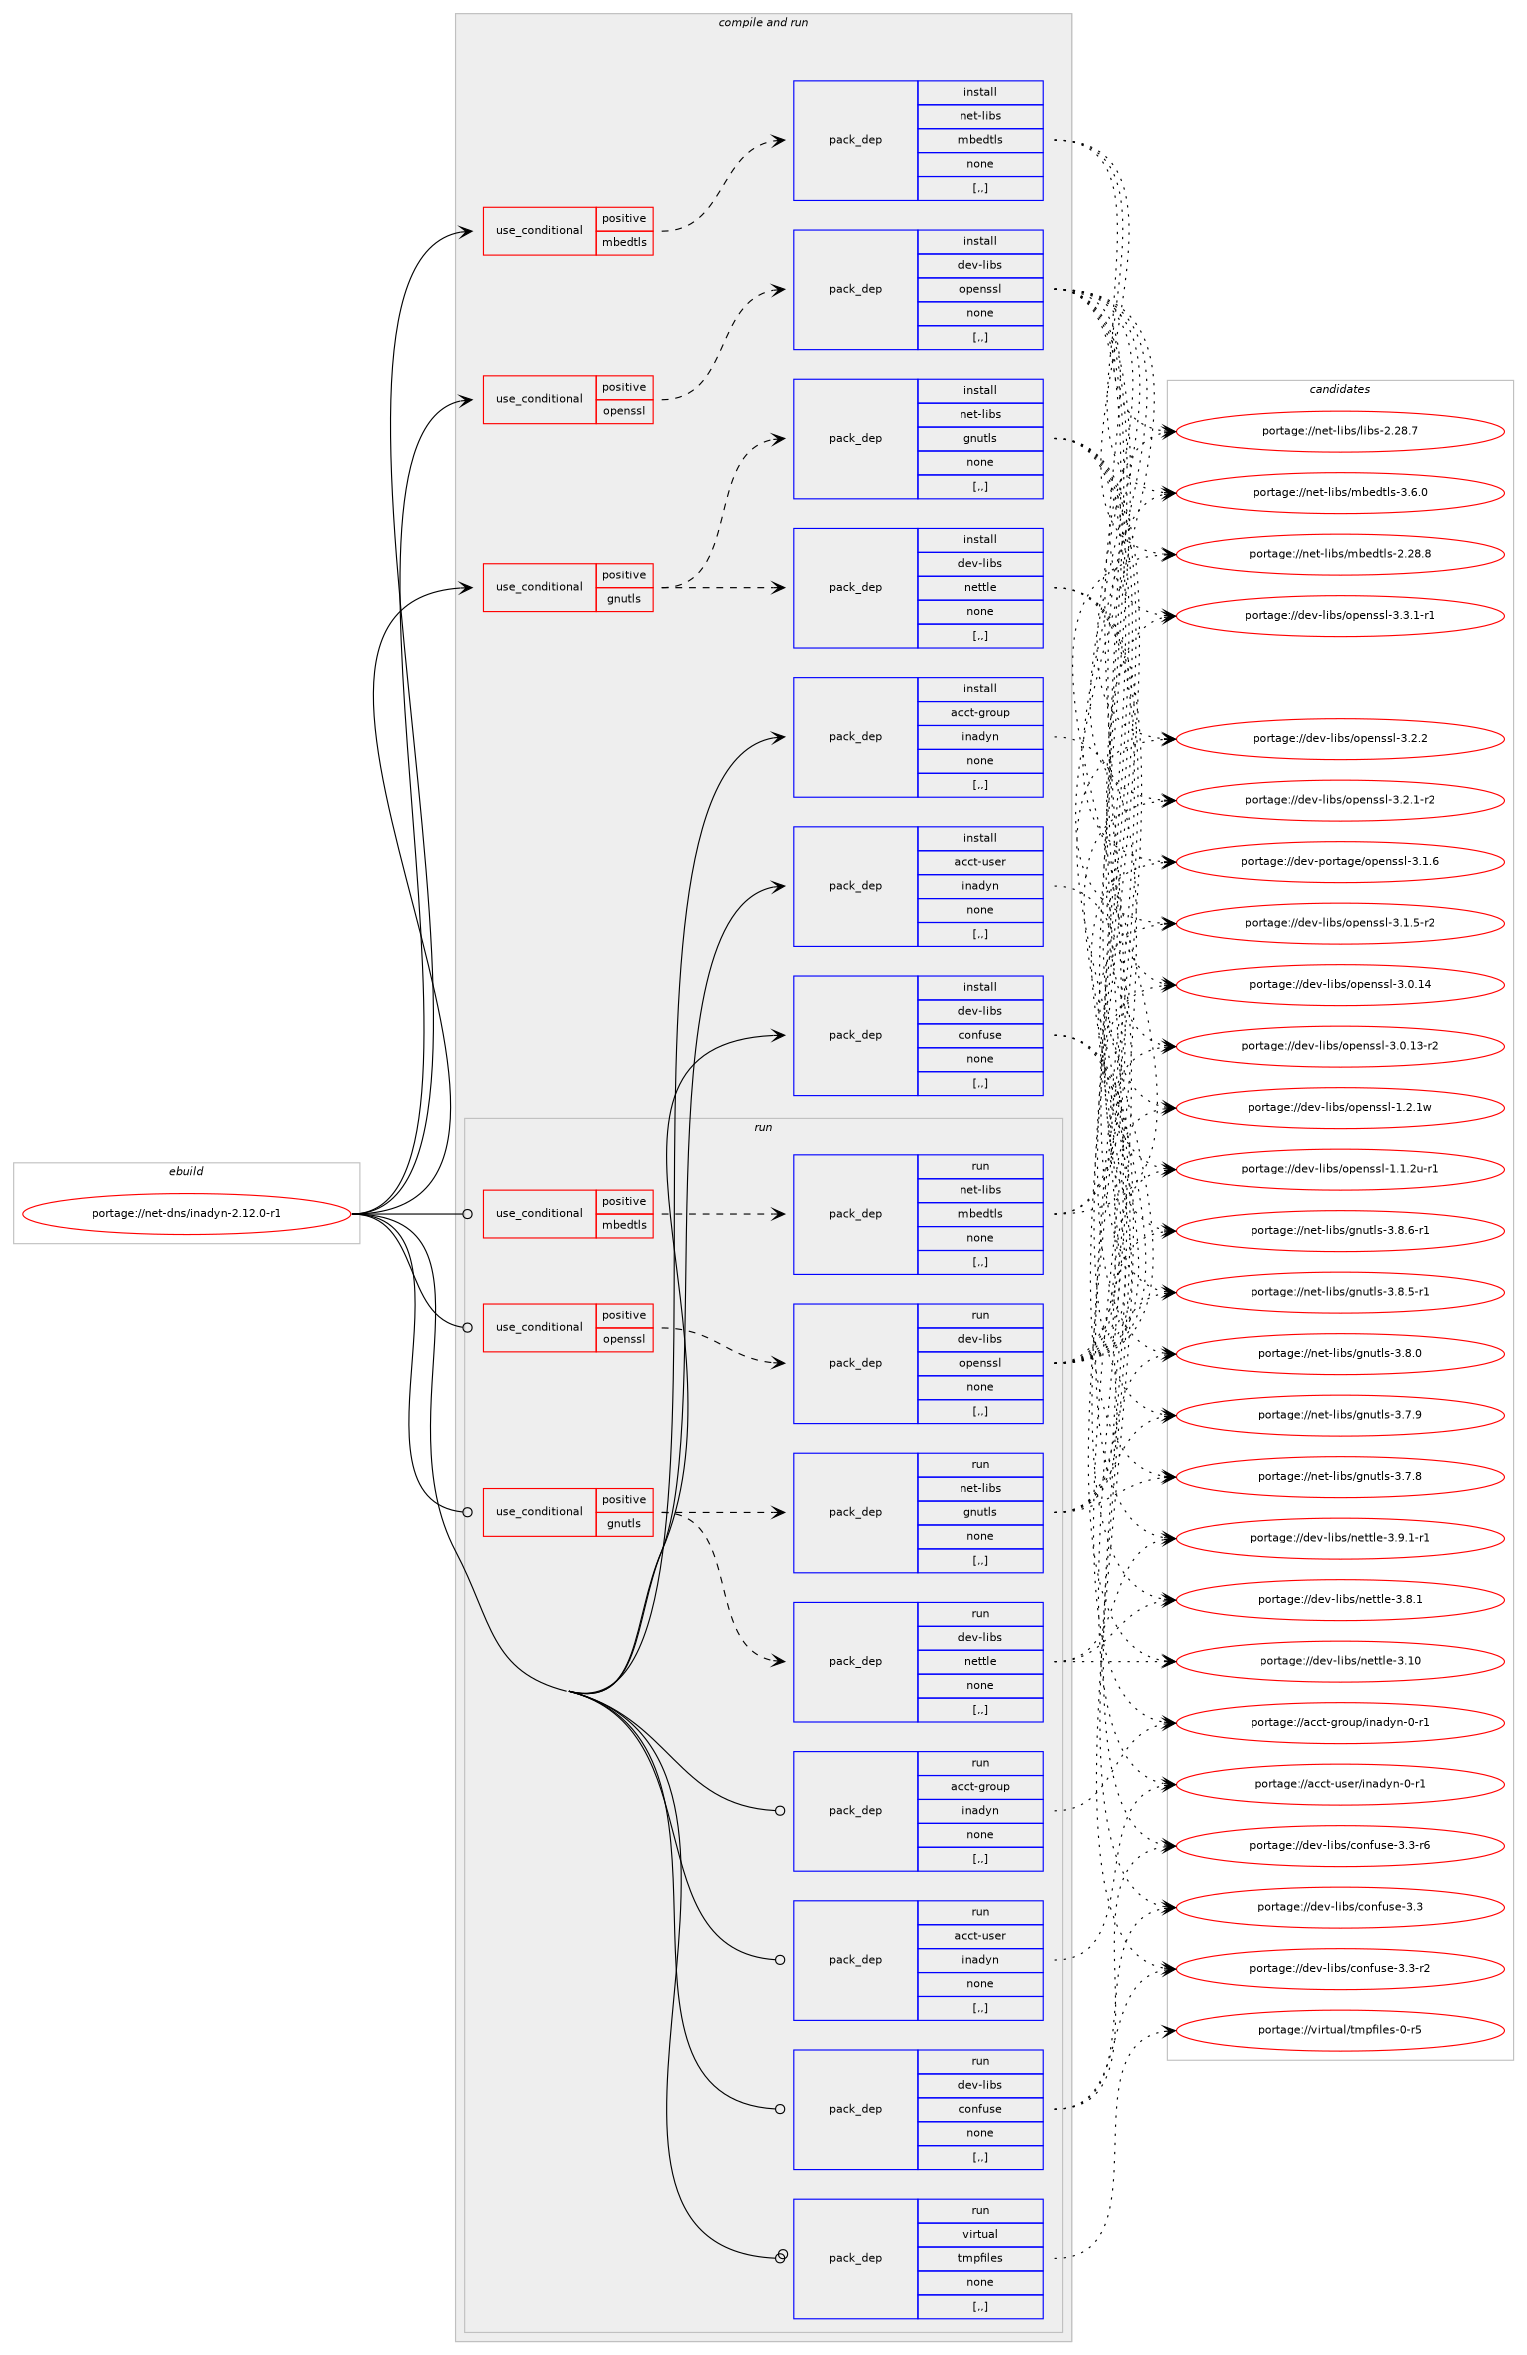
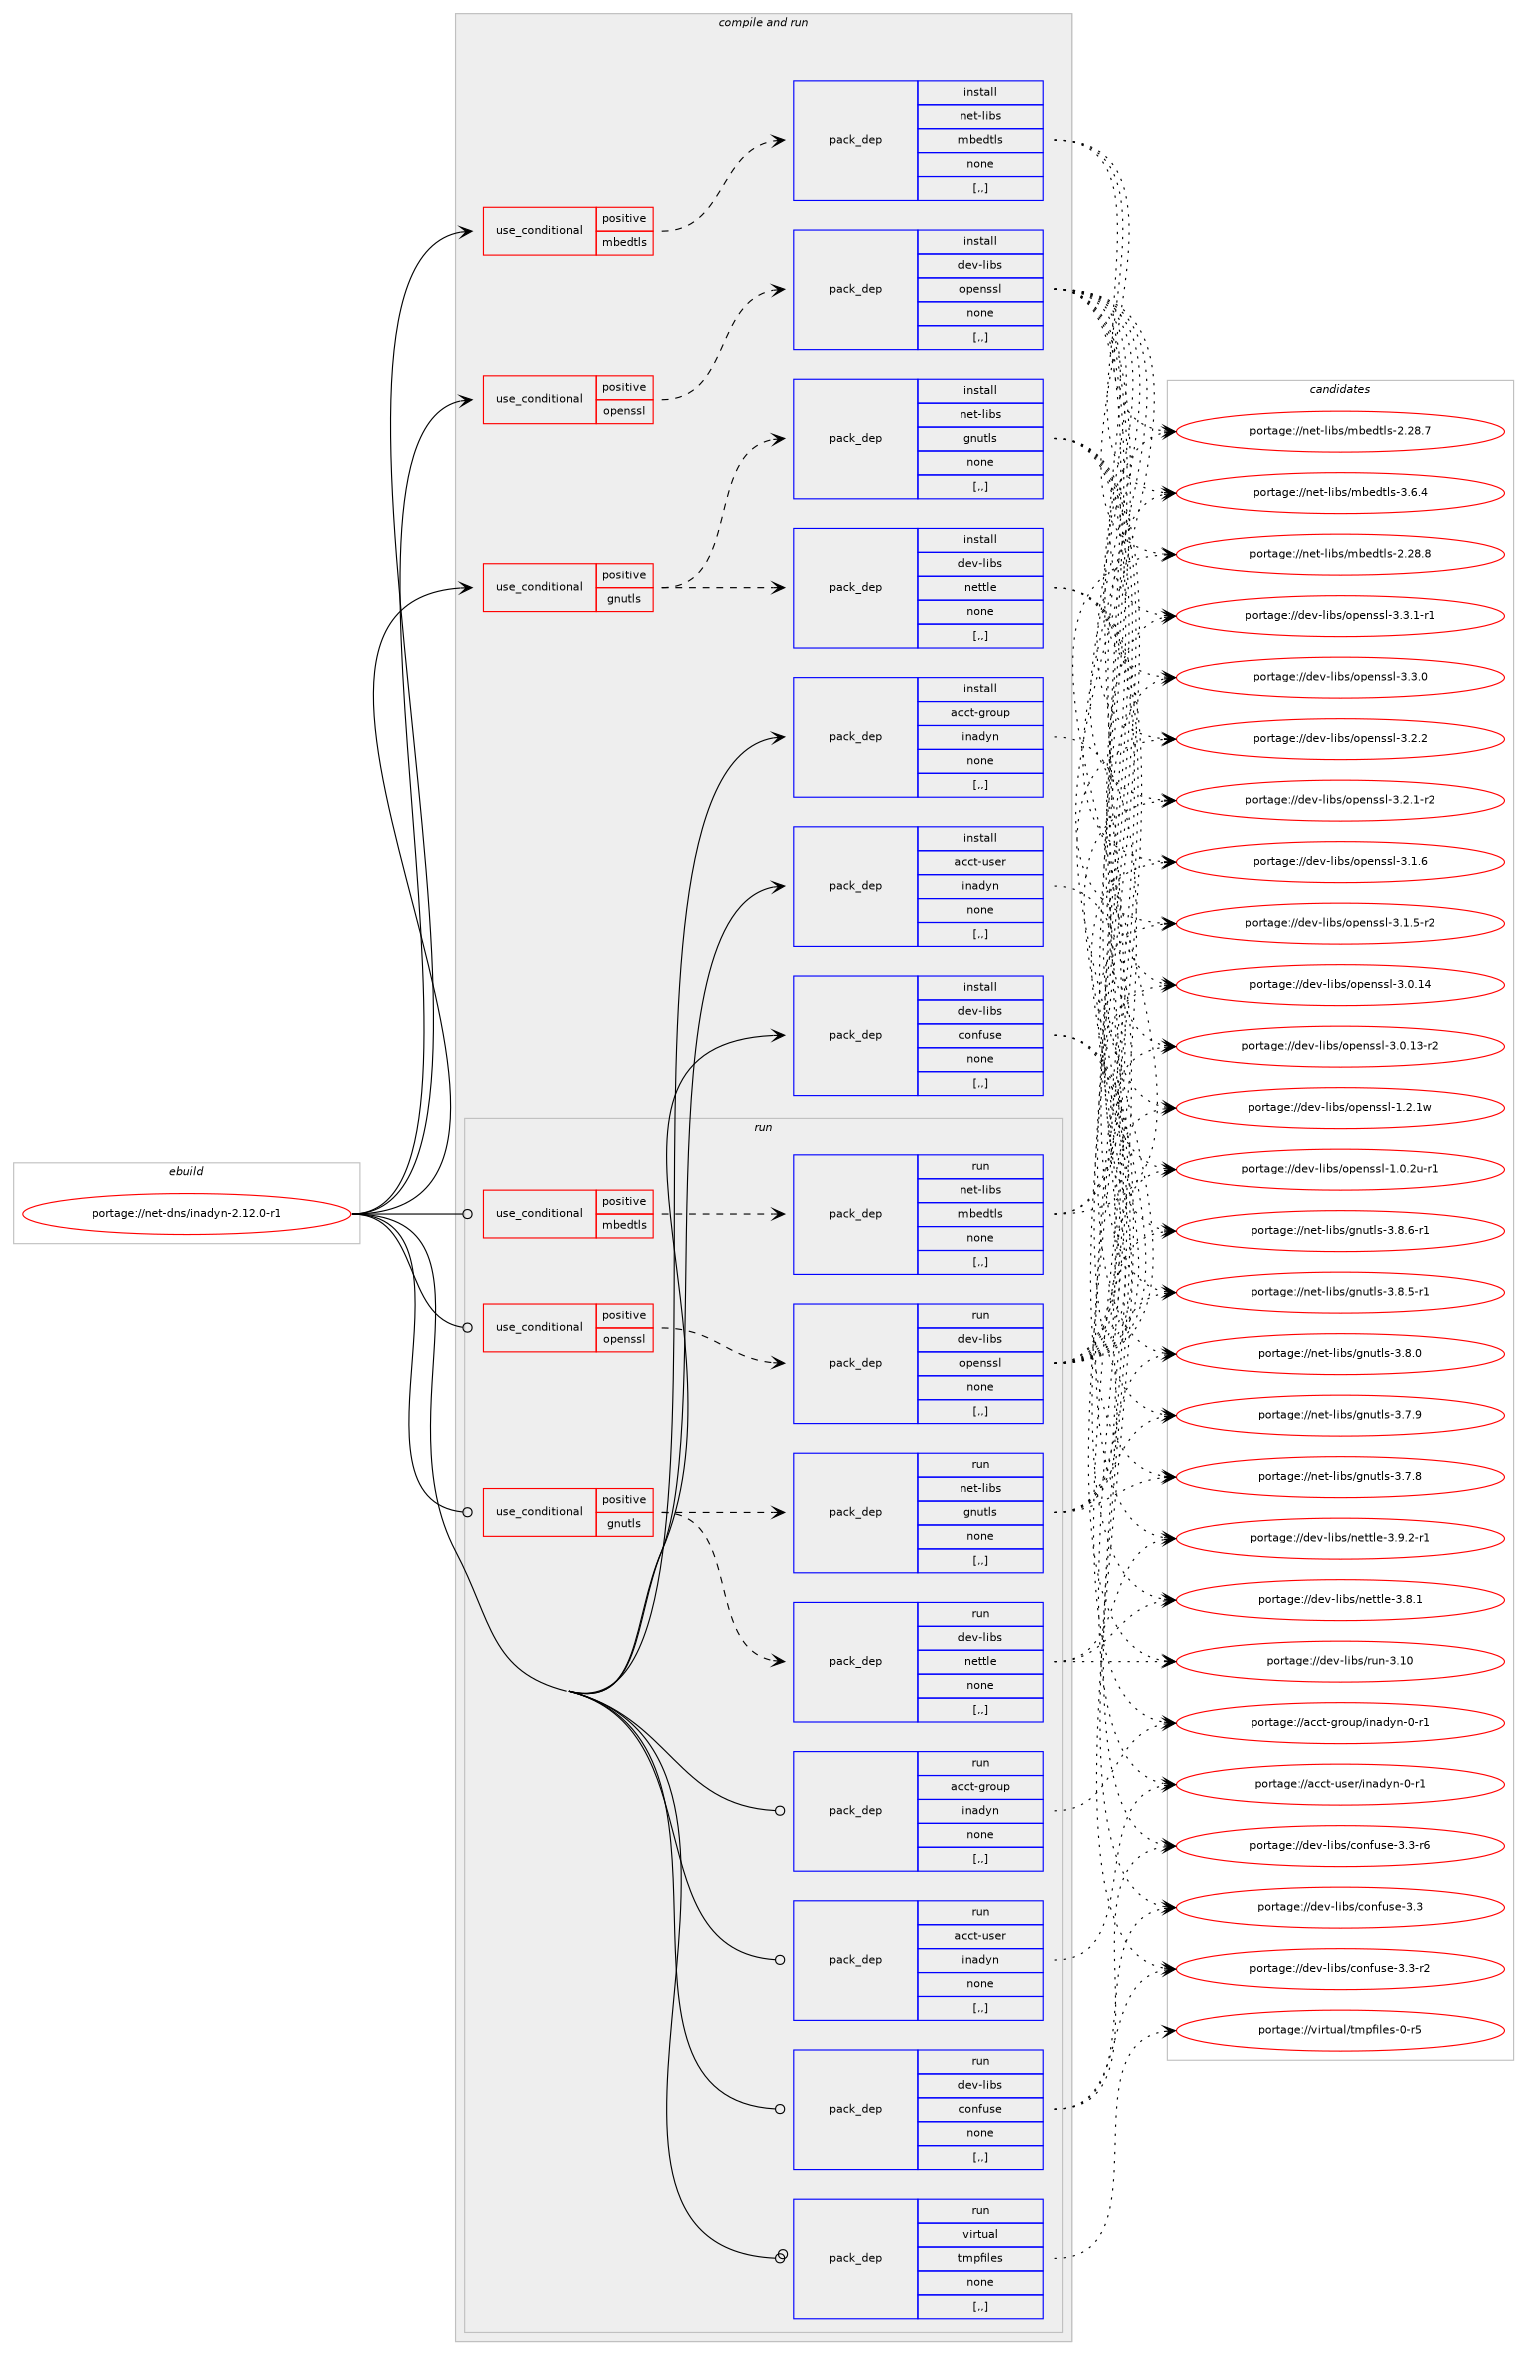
node "portage://net-libs/libs-2.28.7": label "portage://net-libs/libs-2.28.7" -> "portage://net-libs/mbedtls-2.28.7"
node "portage://net-libs/mbedtls-3.6.0": label "portage://net-libs/mbedtls-3.6.0" -> "portage://net-libs/mbedtls-3.6.4"
node "portage://dev-libs/openssl-3.3.0": added
node "portage://dev-portage/openssl-3.1.6": label "portage://dev-portage/openssl-3.1.6" -> "portage://dev-libs/openssl-3.1.6"
node "portage://dev-libs/openssl-1.1.2u-r1": label "portage://dev-libs/openssl-1.1.2u-r1" -> "portage://dev-libs/openssl-1.0.2u-r1"
node "portage://dev-libs/nettle-3.9.1-r1": label "portage://dev-libs/nettle-3.9.1-r1" -> "portage://dev-libs/nettle-3.9.2-r1"
node "portage://dev-libs/nettle-3.10": label "portage://dev-libs/nettle-3.10" -> "portage://dev-libs/run-3.10"
